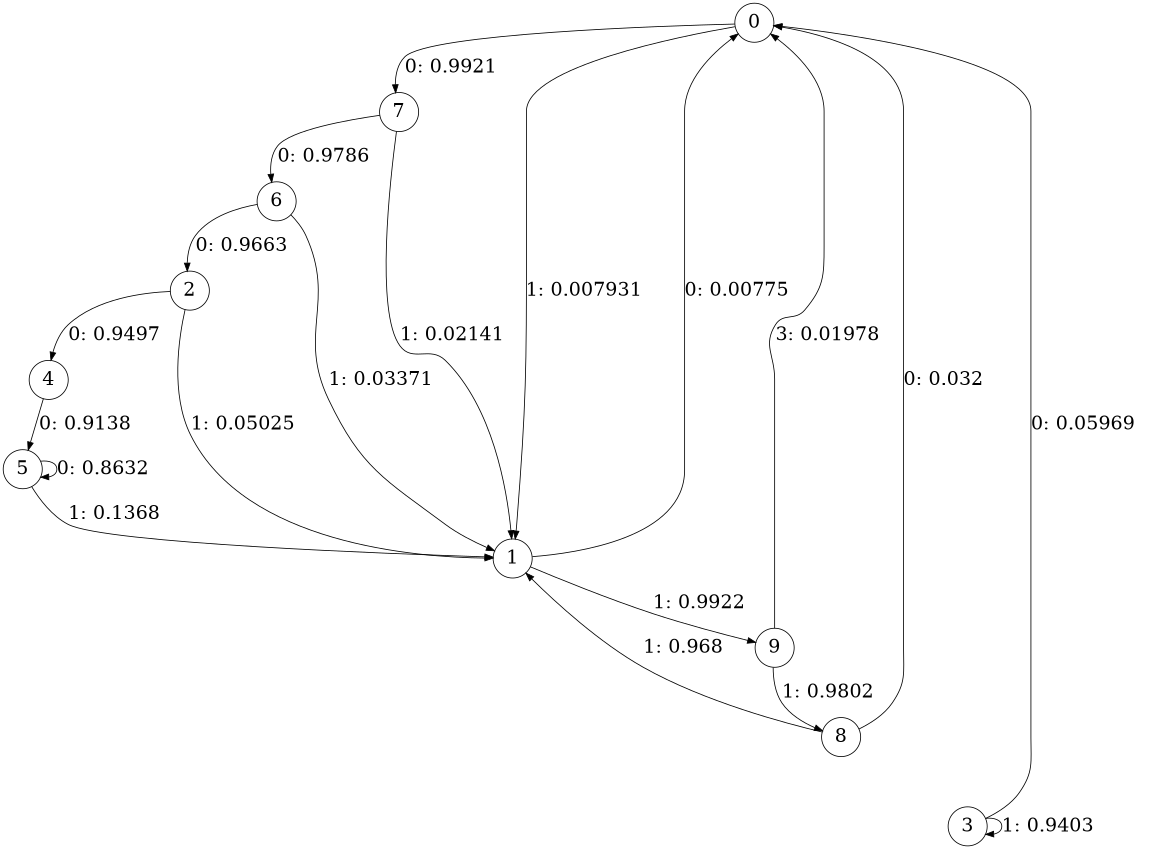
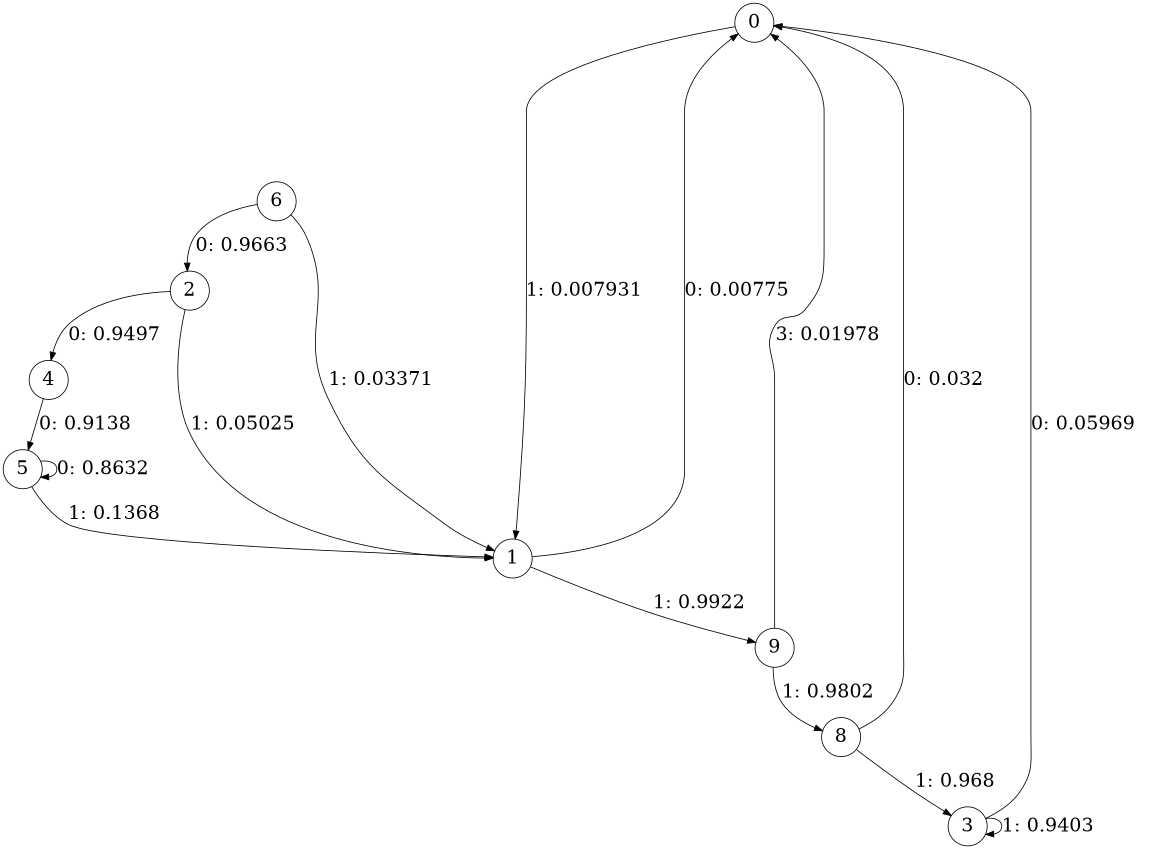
node "7": removed
edge "8" -> "1": now "8" -> "3"
